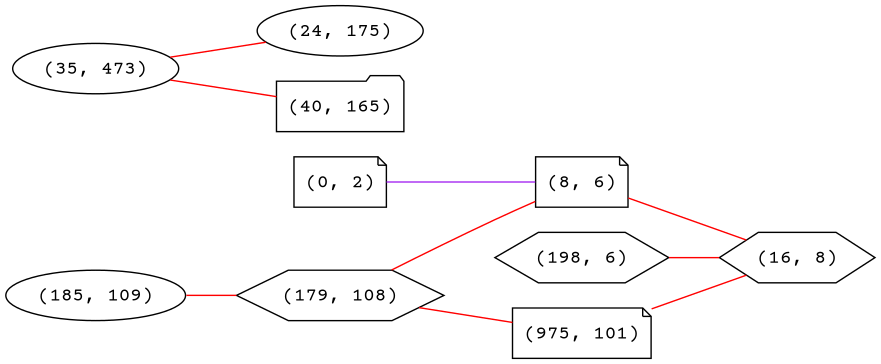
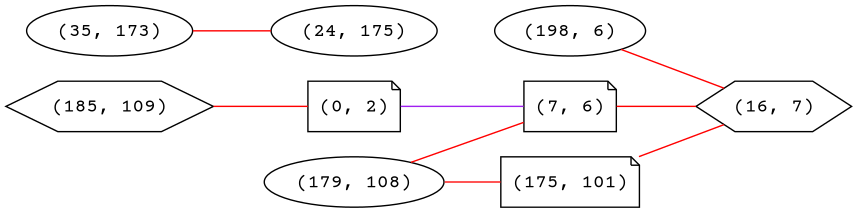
node "(35, 473)": label "(35, 473)" -> "(35, 173)"
node "(40, 165)": removed
node "(8, 6)": label "(8, 6)" -> "(7, 6)"
node "(198, 6)": shape hexagon -> ellipse
node "(16, 8)": label "(16, 8)" -> "(16, 7)"
node "(185, 109)": shape ellipse -> hexagon
edge "(185, 109)" -- "(179, 108)": now "(185, 109)" -- "(0, 2)"
node "(179, 108)": shape hexagon -> ellipse
node "(975, 101)": label "(975, 101)" -> "(175, 101)"
